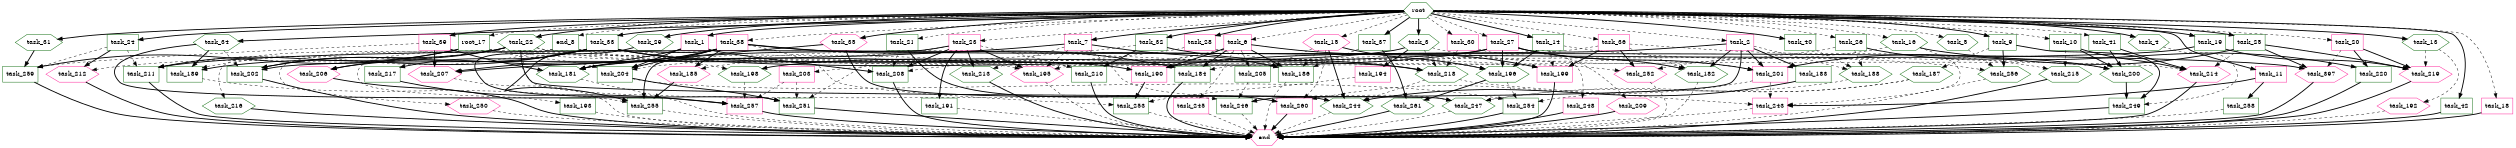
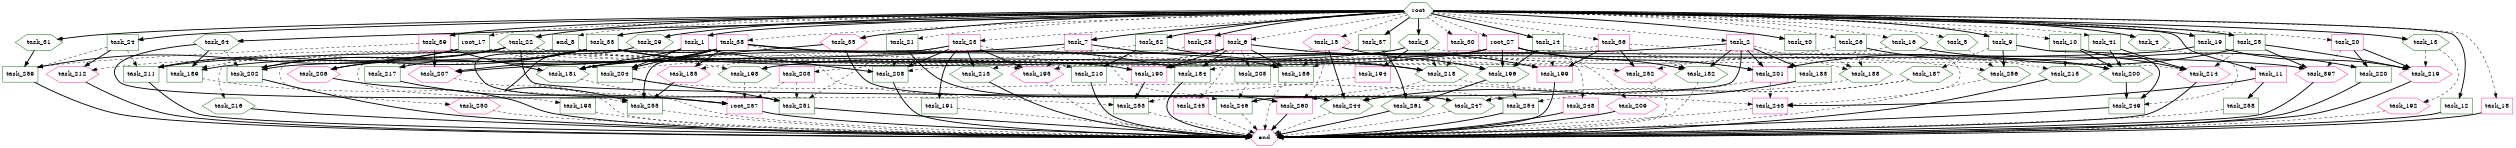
node "task_27": label "task_27" -> "root_27"
node "task_257": label "task_257" -> "root_257"
node "task_42": label "task_42" -> "task_12"
